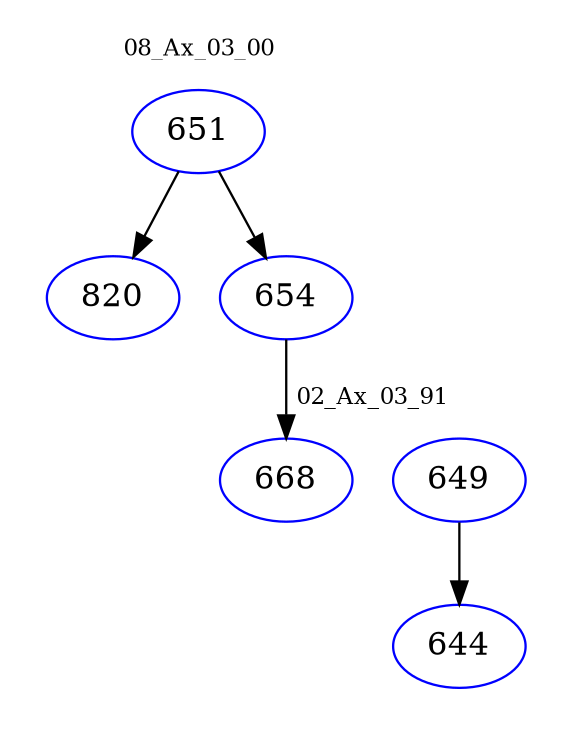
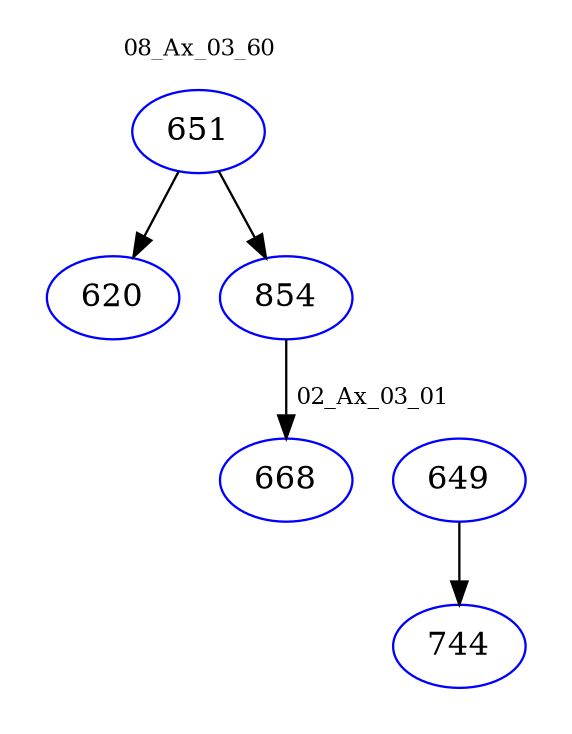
cluster "08_Ax_03_00": label "08_Ax_03_00" -> "08_Ax_03_60"
node "820": label "820" -> "620"
node "654": label "654" -> "854"
cluster "02_Ax_03_91": label "02_Ax_03_91" -> "02_Ax_03_01"
node "644": label "644" -> "744"
